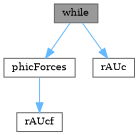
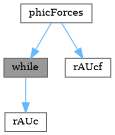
edge "while" -> "phicForces": reversed
